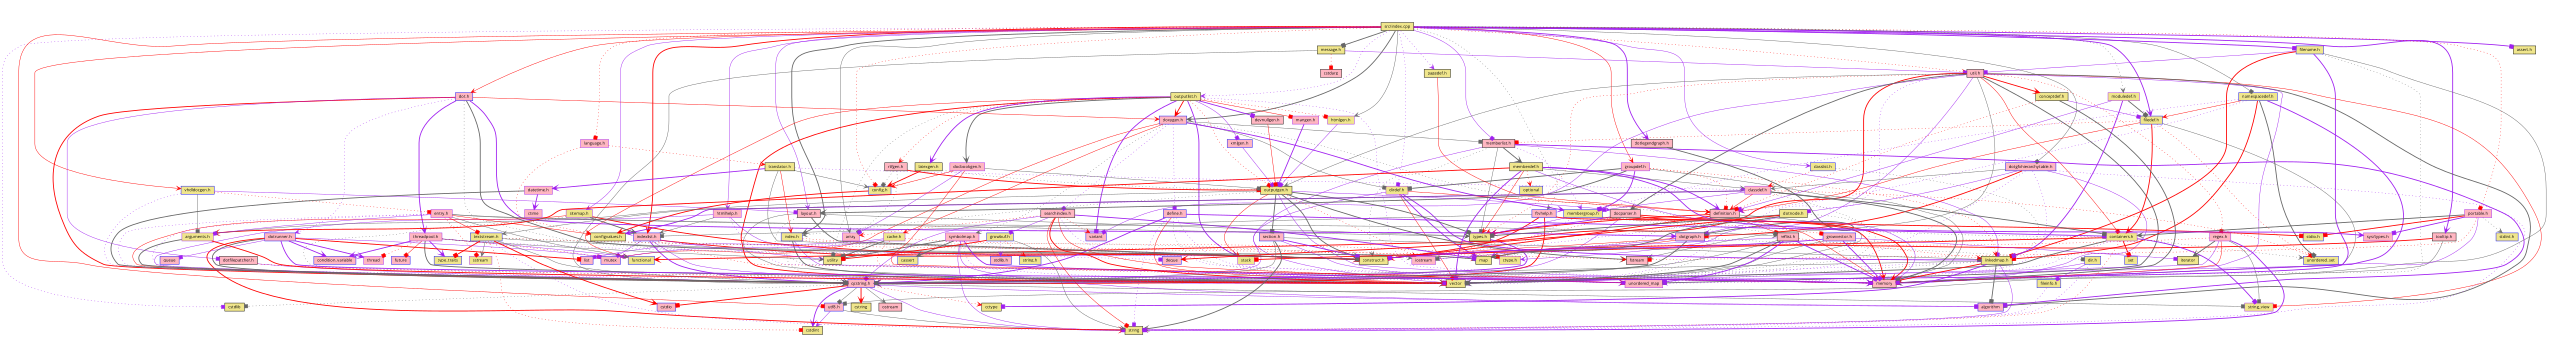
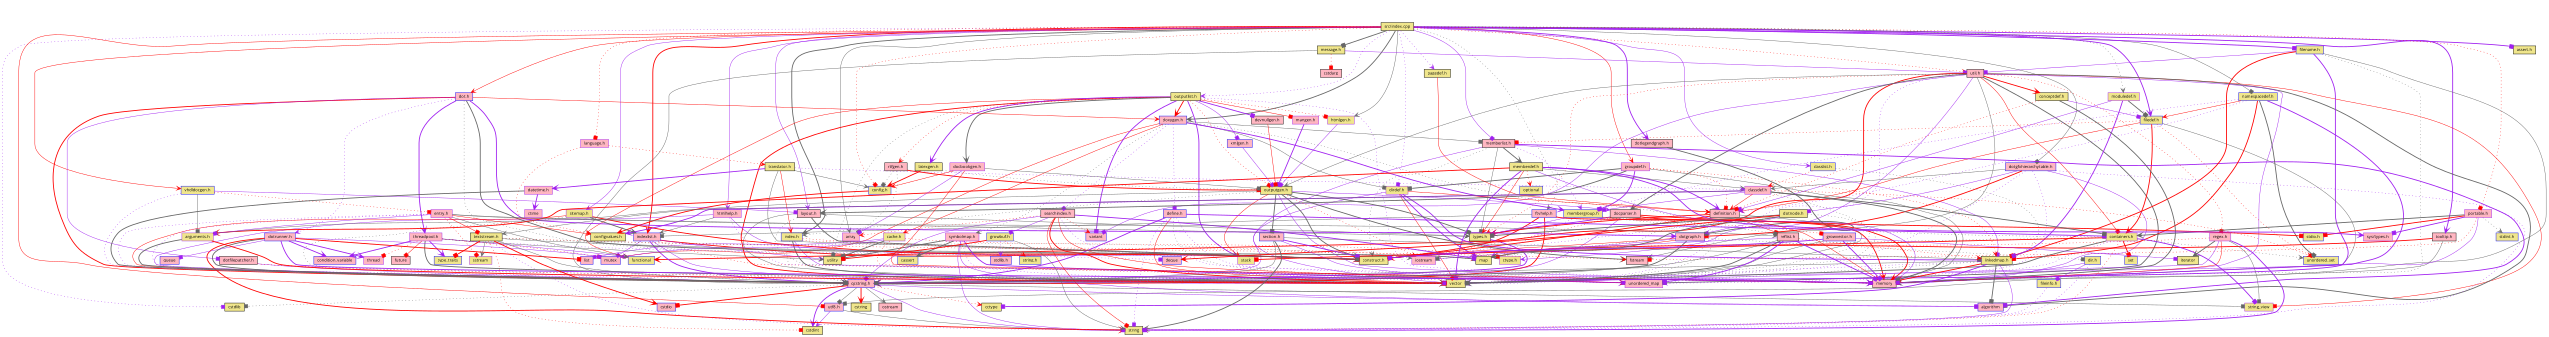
node "textstream.h": color blue -> black
node "future": color blue -> black
